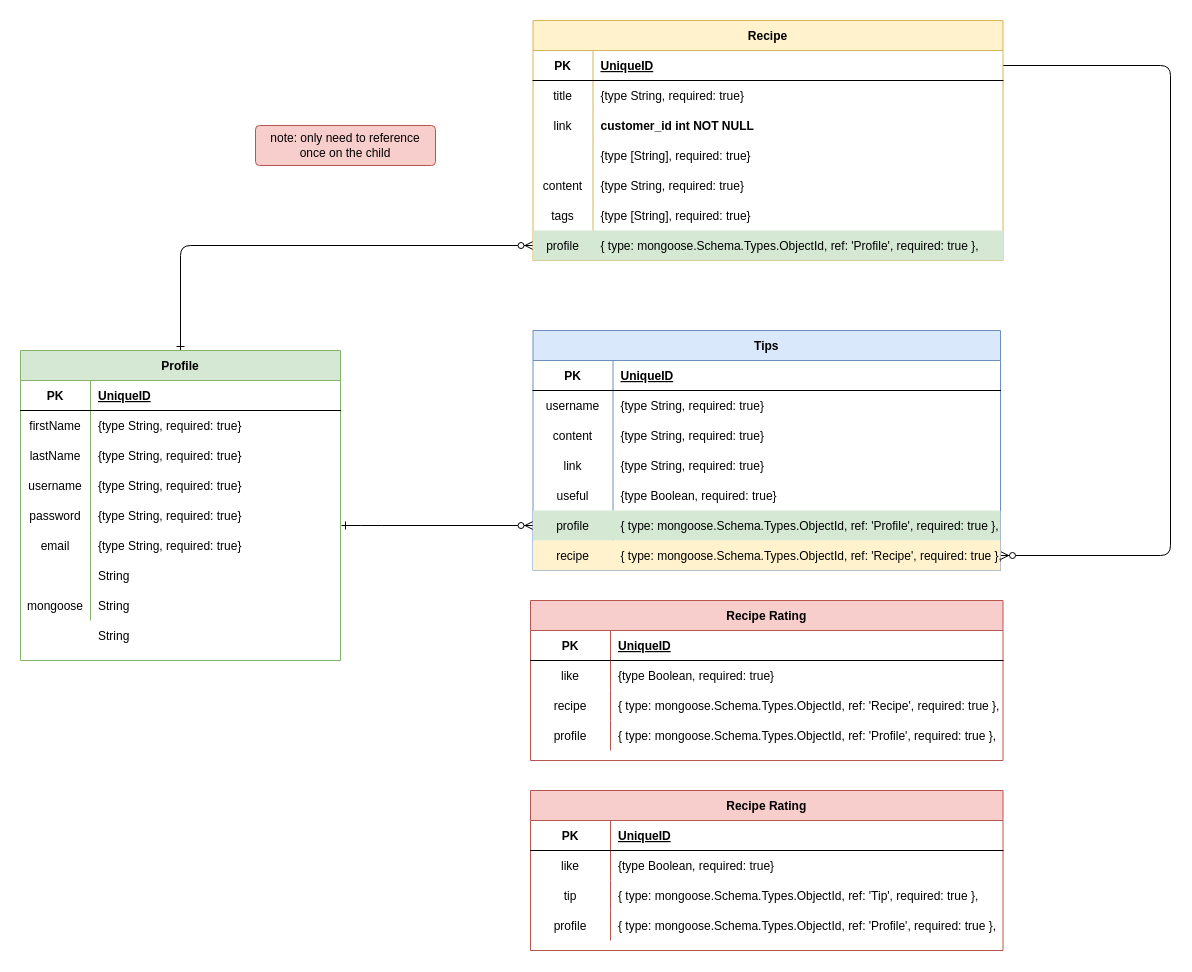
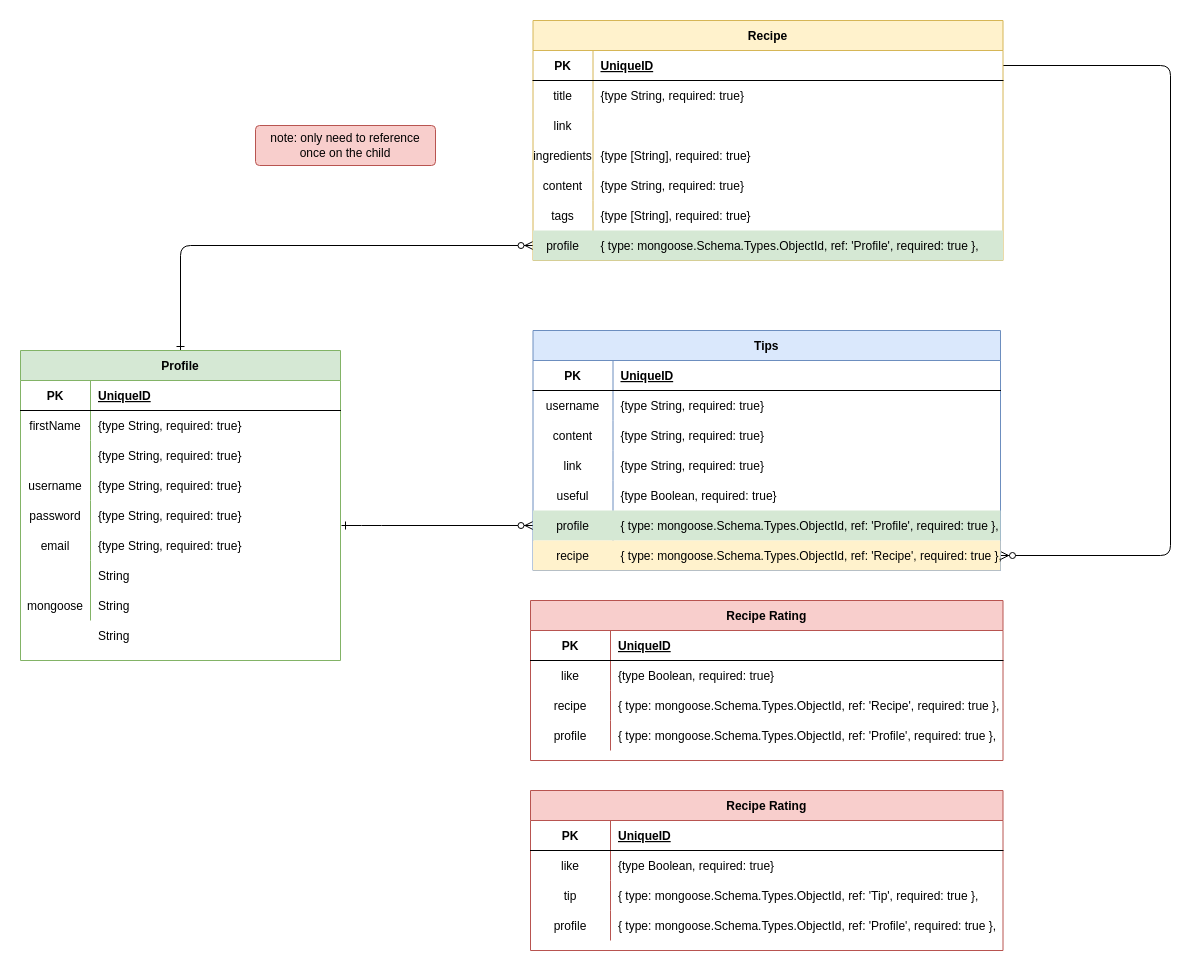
node "customer_id int NOT NULL": removed
node "ingredients": added
node "lastName": removed
